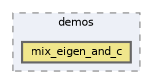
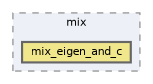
cluster "demos": label "demos" -> "mix"
